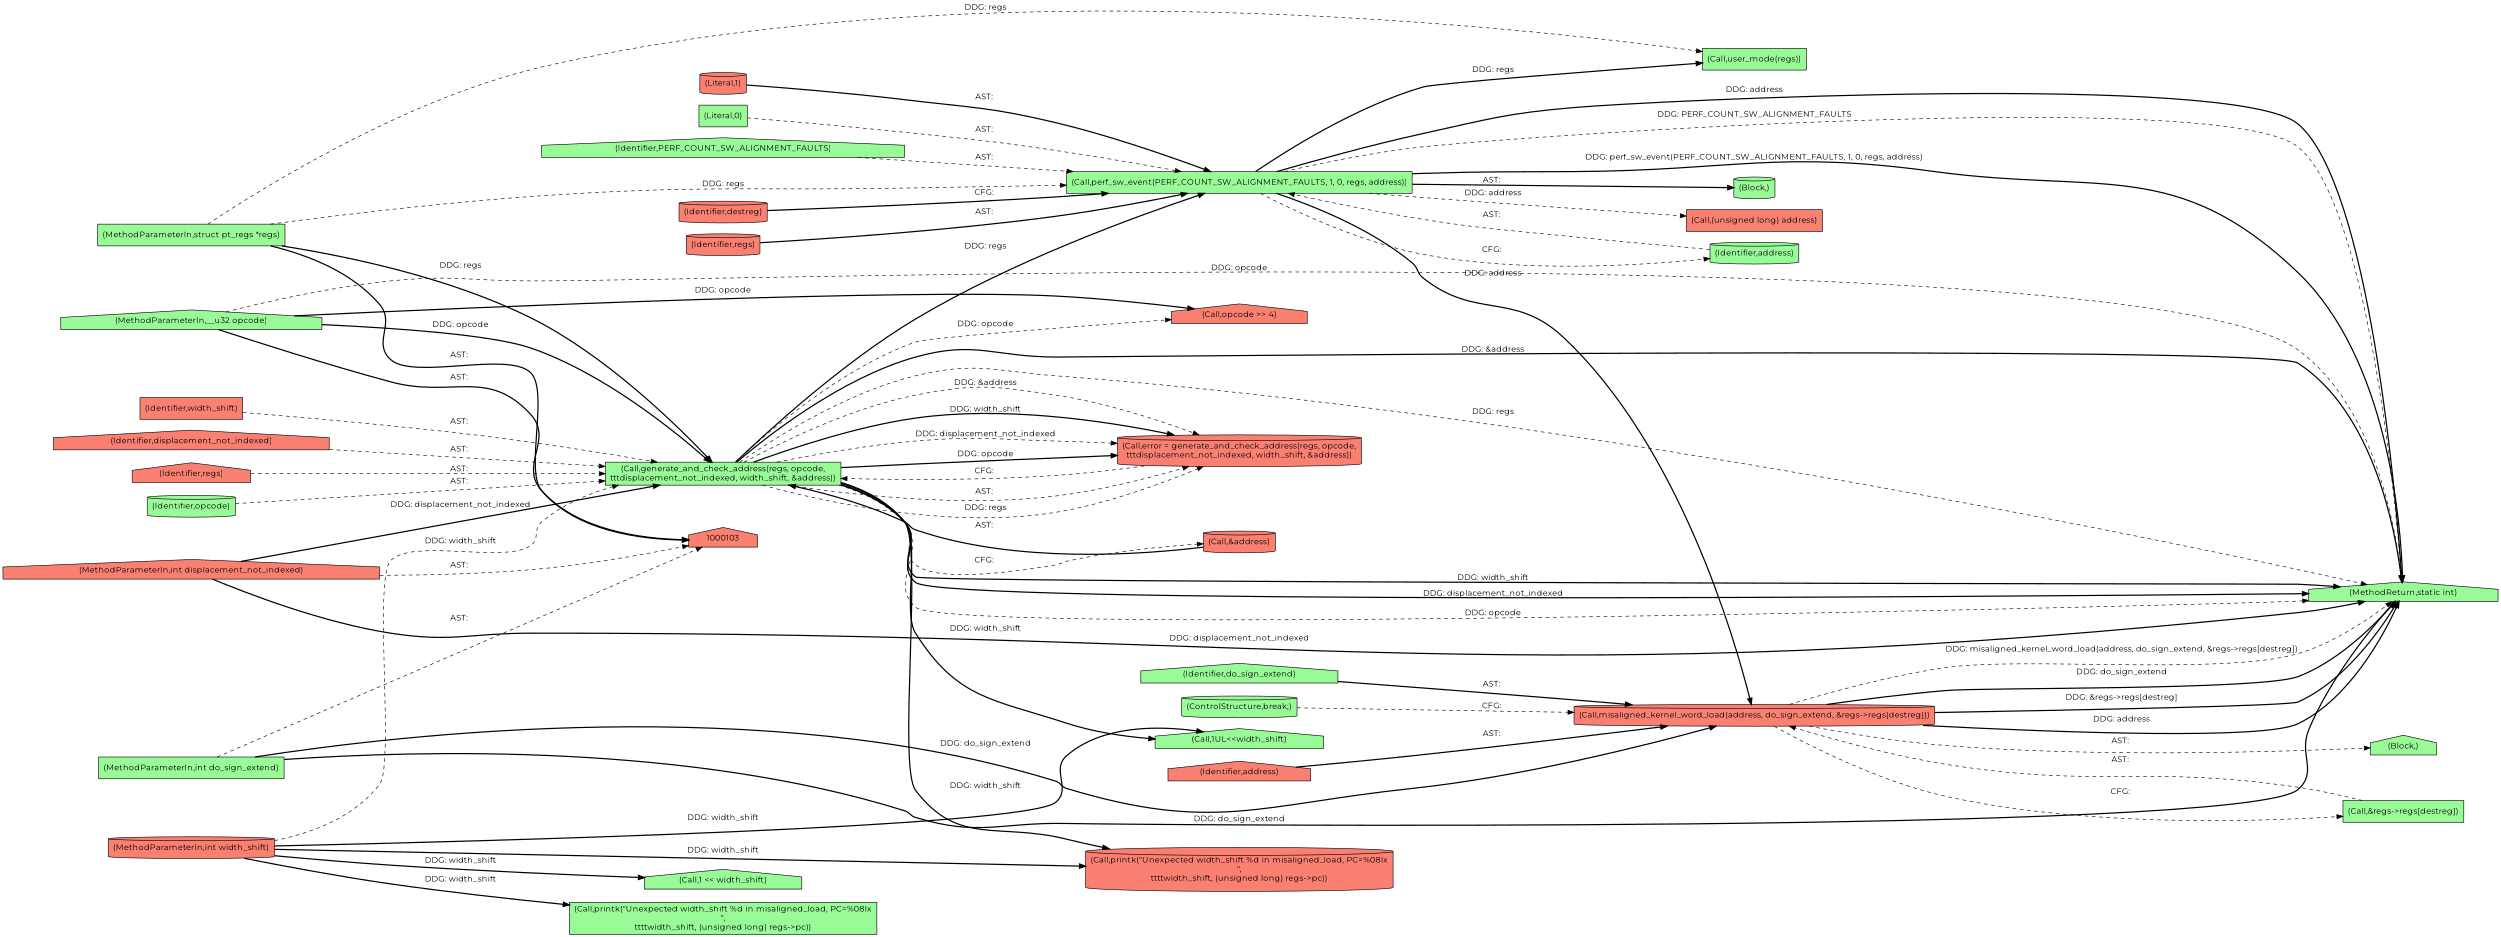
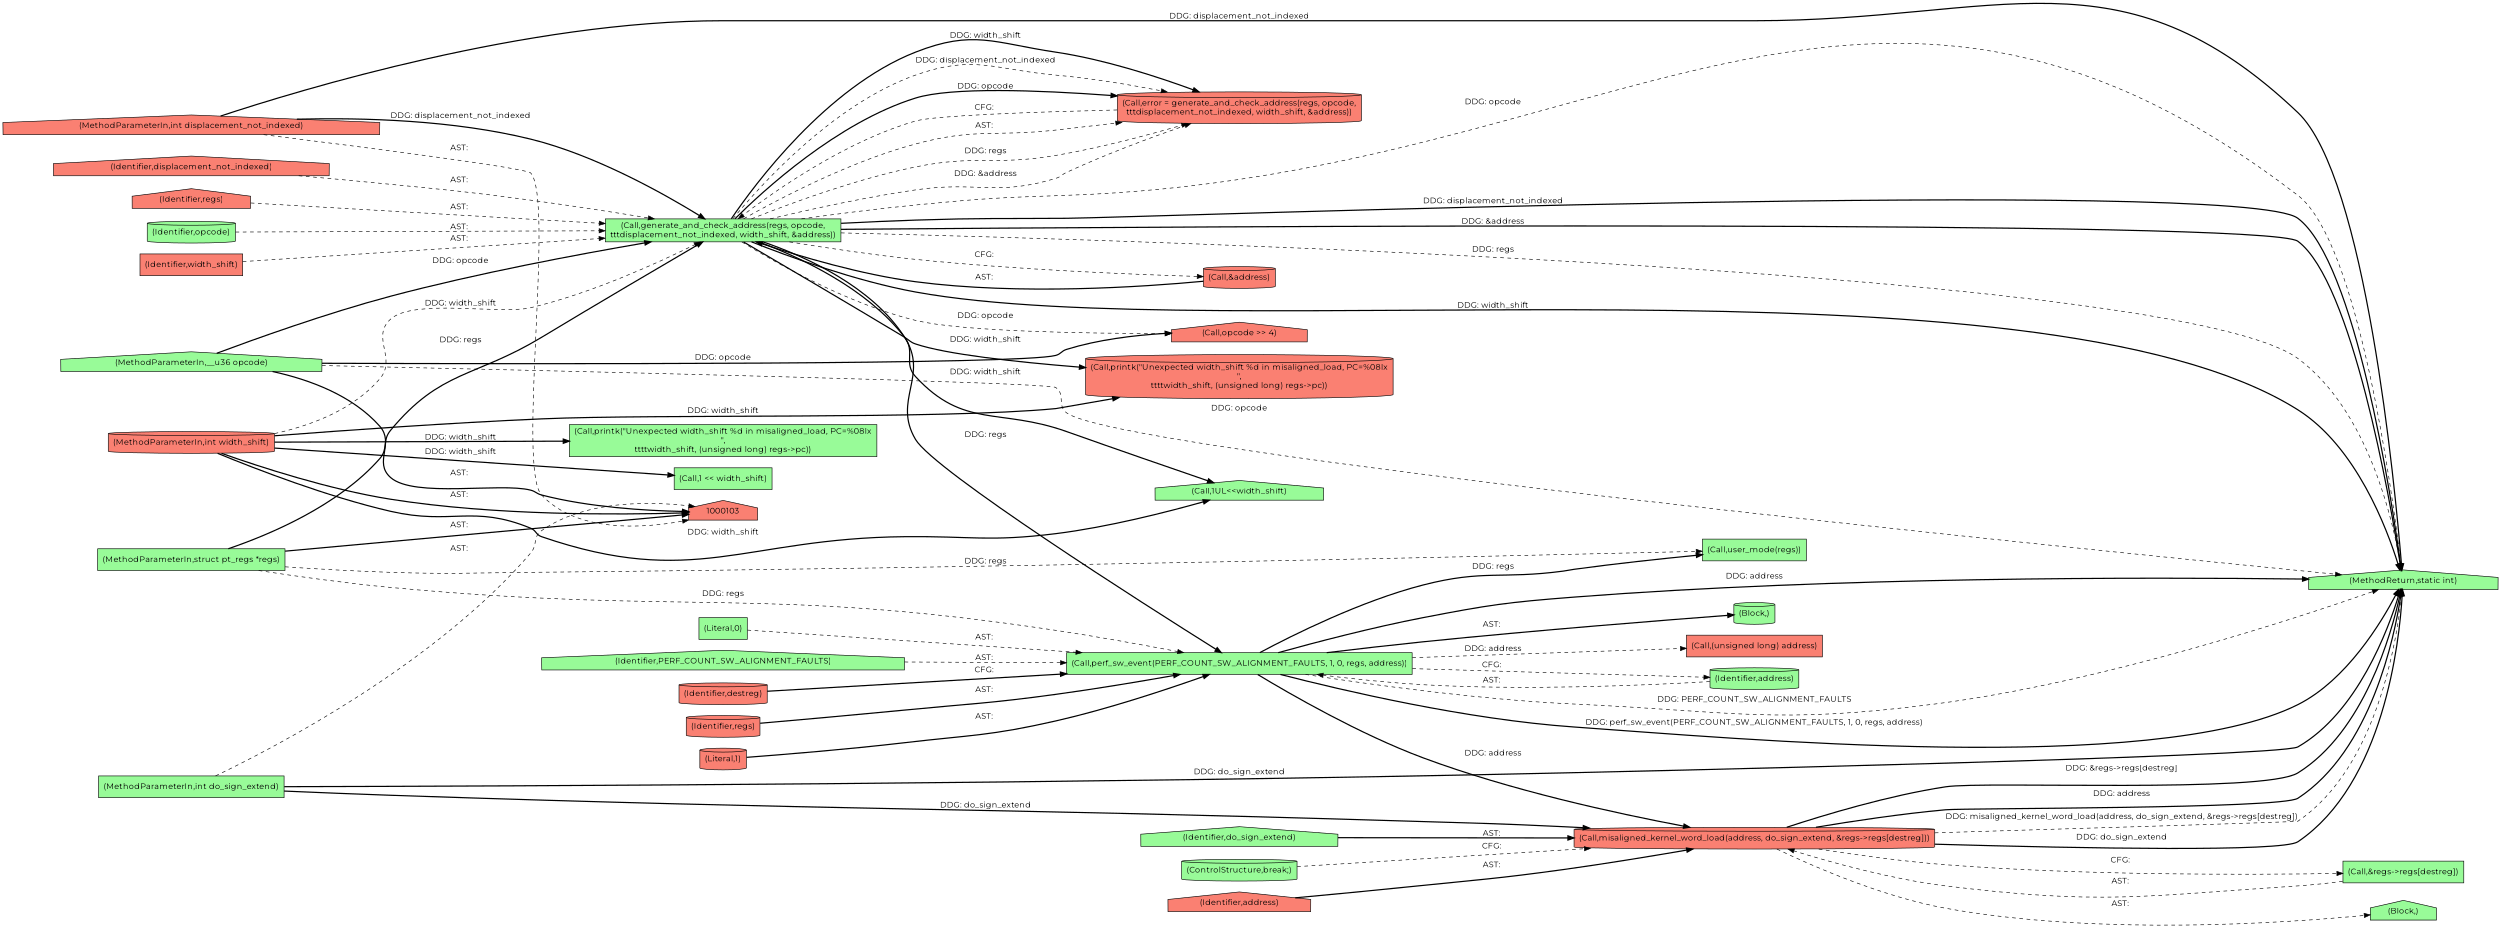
node "(MethodParameterIn,__u32 opcode)": label "(MethodParameterIn,__u32 opcode)" -> "(MethodParameterIn,__u36 opcode)"
edge "(MethodParameterIn,int width_shift)" -> "1000103": added, label "AST:"
node "(Call,1 << width_shift)": shape house -> box
